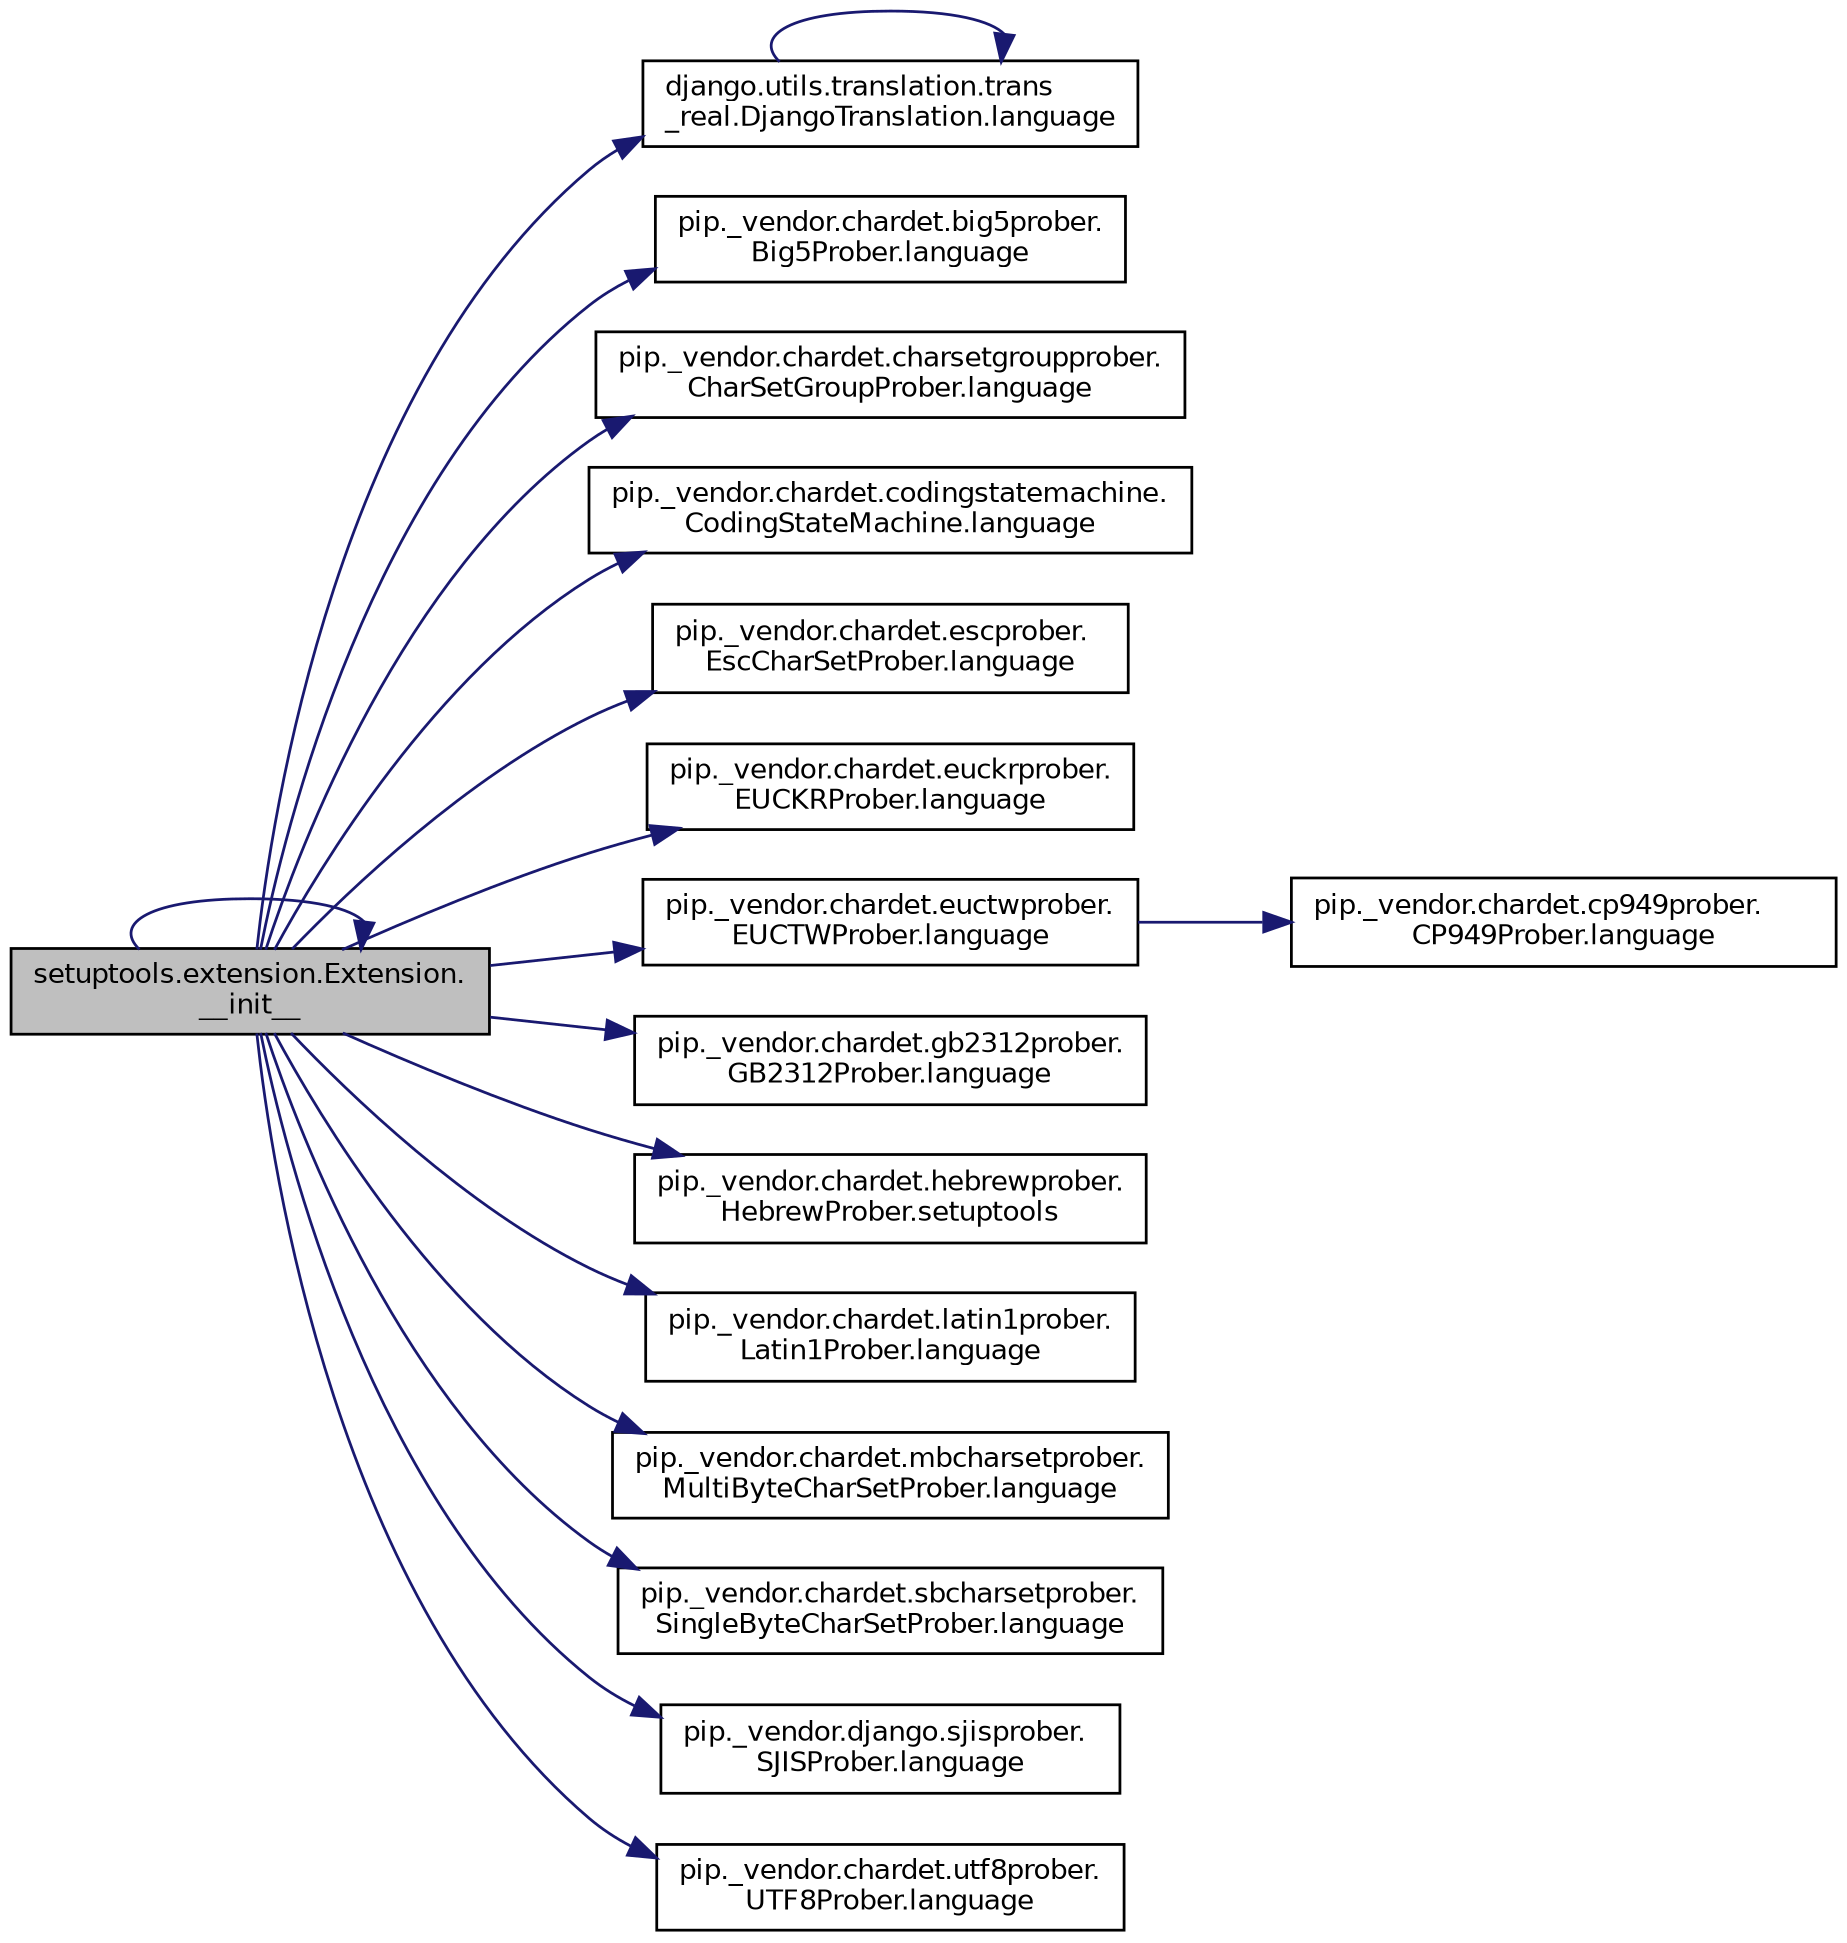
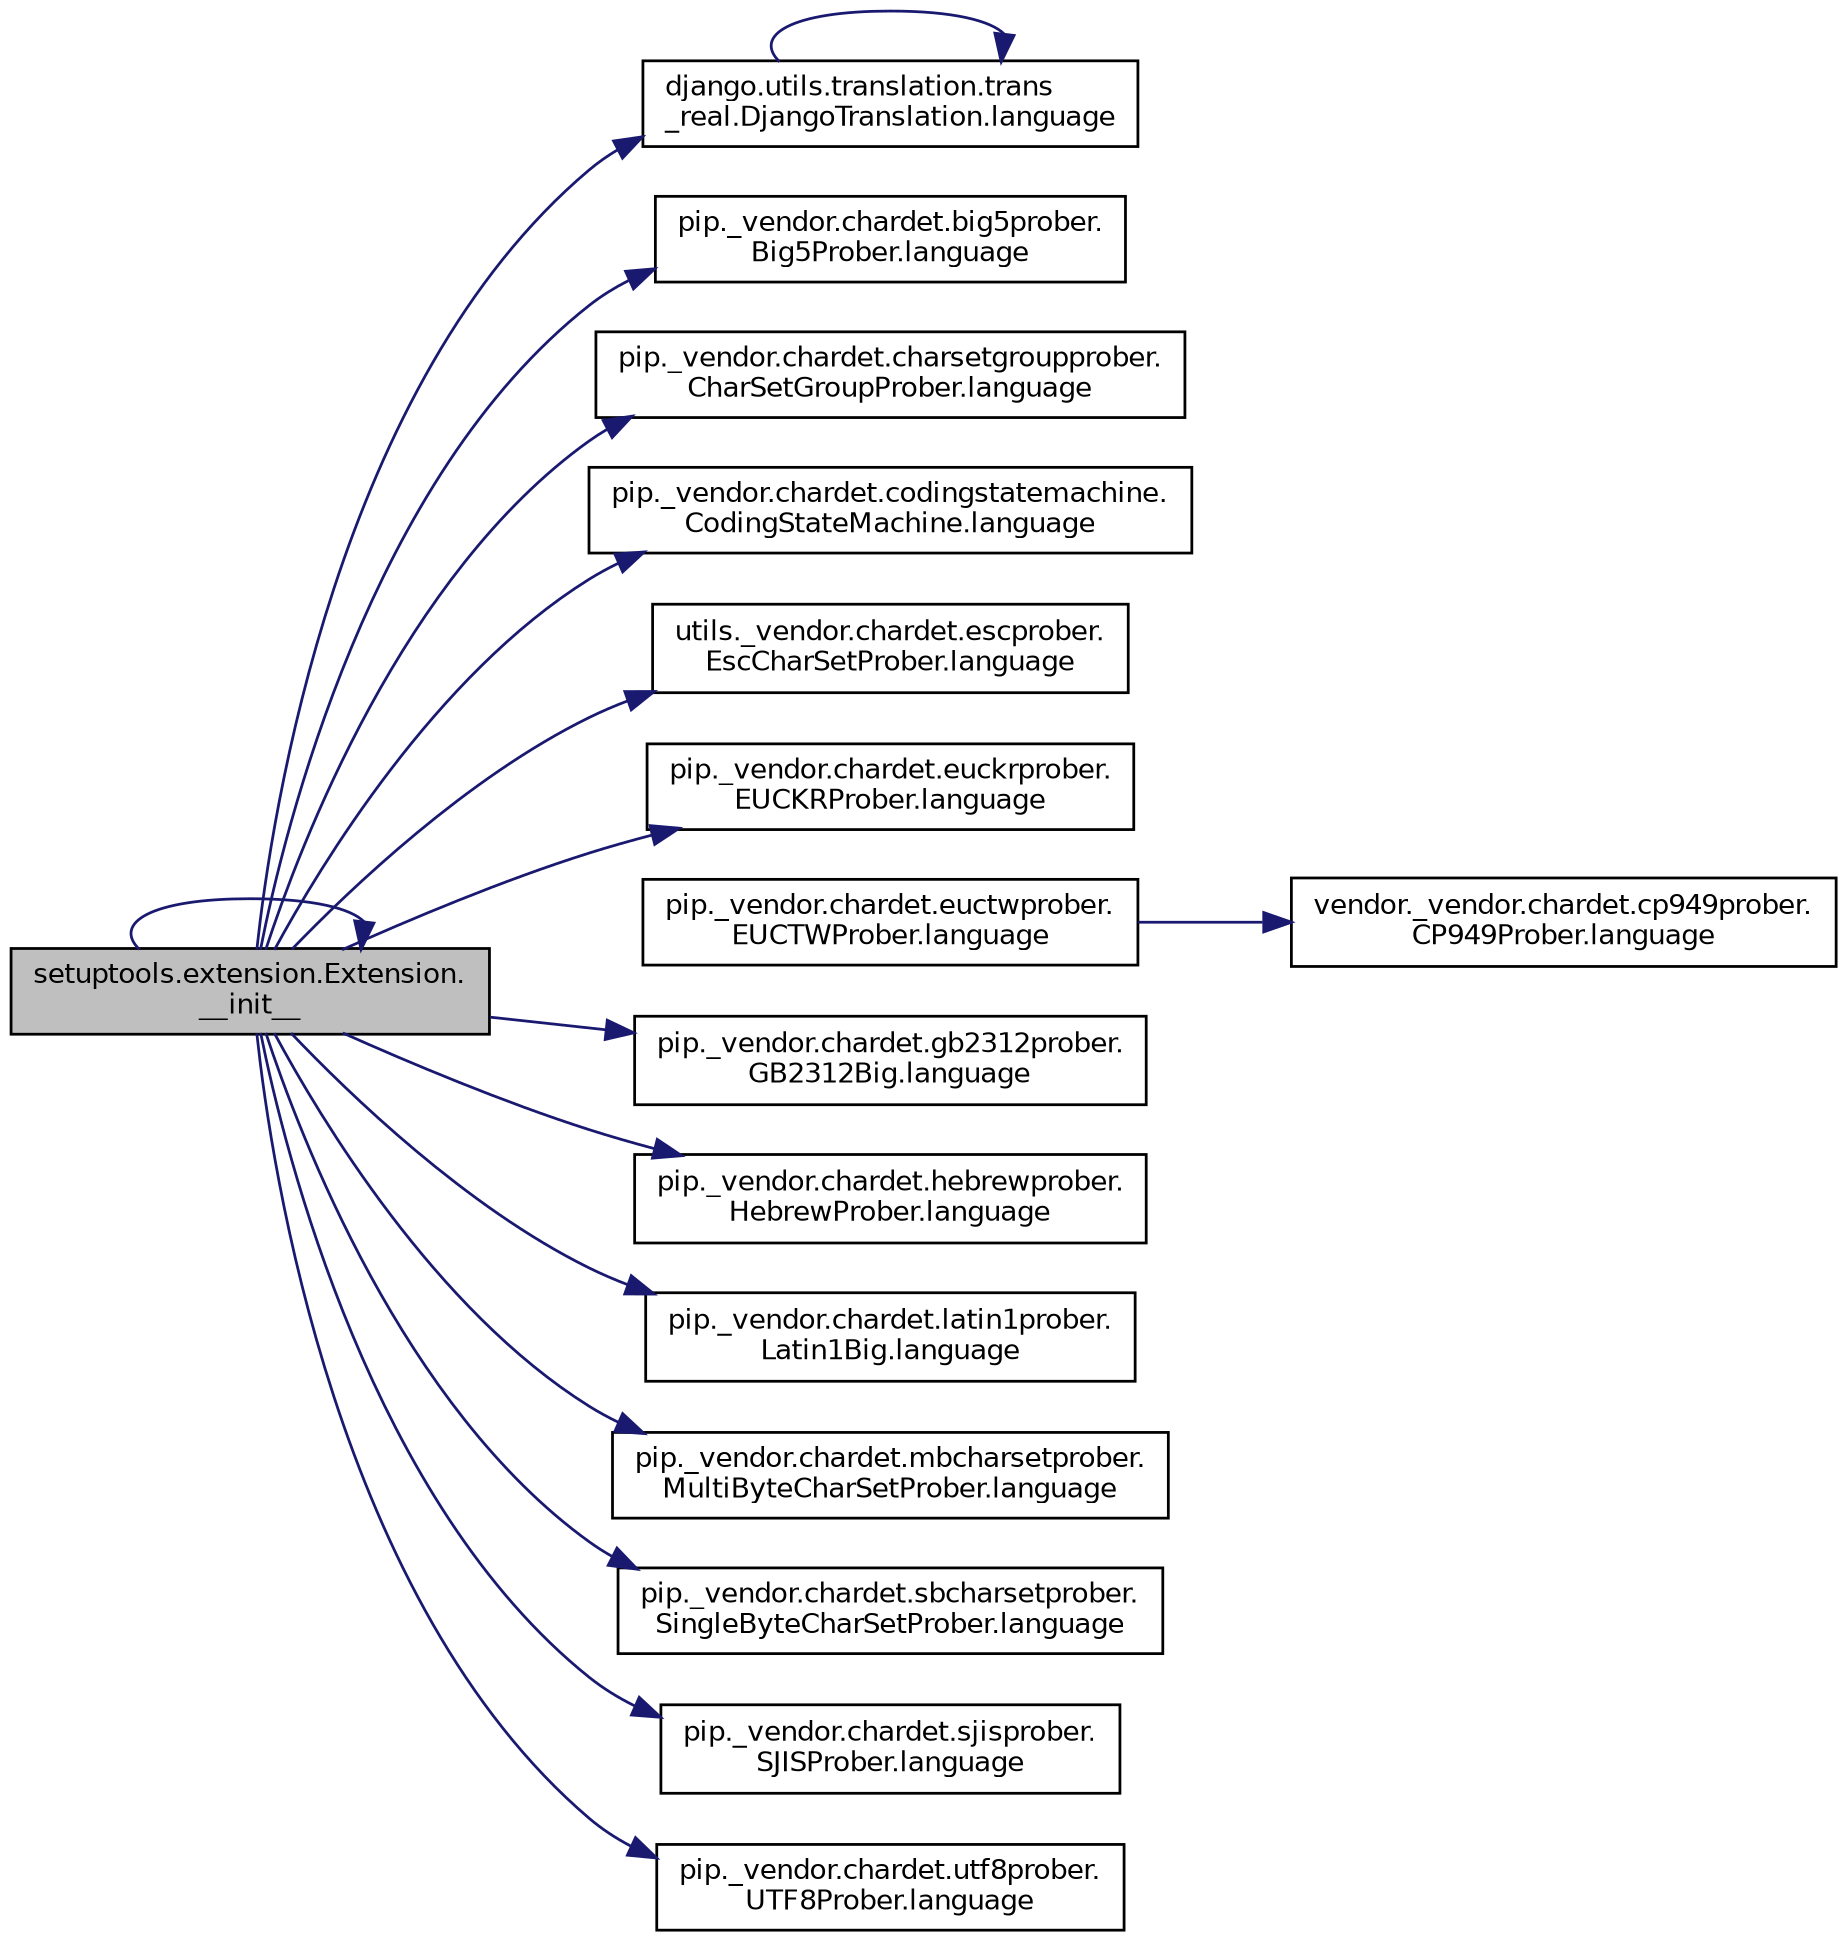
node "pip._vendor.chardet.escprober. EscCharSetProber.language": label "pip._vendor.chardet.escprober. EscCharSetProber.language" -> "utils._vendor.chardet.escprober. EscCharSetProber.language"
node "pip._vendor.chardet.cp949prober. CP949Prober.language": label "pip._vendor.chardet.cp949prober. CP949Prober.language" -> "vendor._vendor.chardet.cp949prober. CP949Prober.language"
edge "setuptools.extension.Extension. __init__" -> "pip._vendor.chardet.euctwprober. EUCTWProber.language": removed
node "pip._vendor.chardet.gb2312prober. GB2312Prober.language": label "pip._vendor.chardet.gb2312prober. GB2312Prober.language" -> "pip._vendor.chardet.gb2312prober. GB2312Big.language"
node "pip._vendor.chardet.hebrewprober. HebrewProber.setuptools": label "pip._vendor.chardet.hebrewprober. HebrewProber.setuptools" -> "pip._vendor.chardet.hebrewprober. HebrewProber.language"
node "pip._vendor.chardet.latin1prober. Latin1Prober.language": label "pip._vendor.chardet.latin1prober. Latin1Prober.language" -> "pip._vendor.chardet.latin1prober. Latin1Big.language"
node "pip._vendor.django.sjisprober. SJISProber.language": label "pip._vendor.django.sjisprober. SJISProber.language" -> "pip._vendor.chardet.sjisprober. SJISProber.language"
